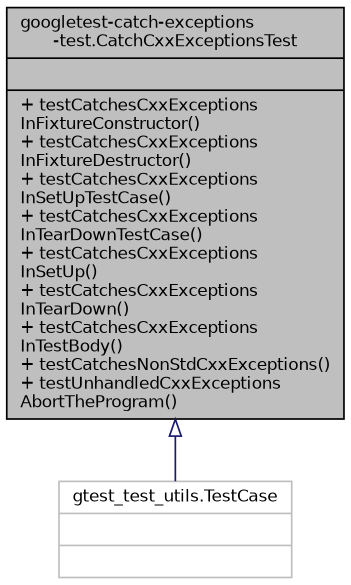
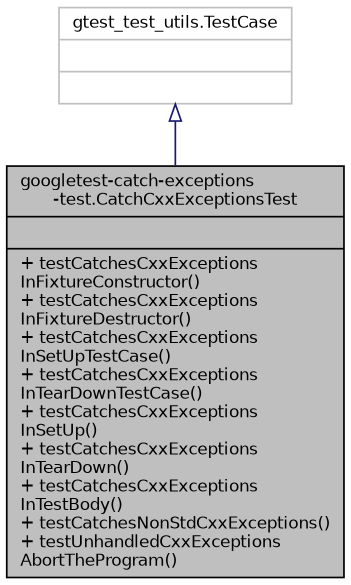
edge "gtest_test_utils.TestCase" -> "googletest-catch-exceptions": reversed
